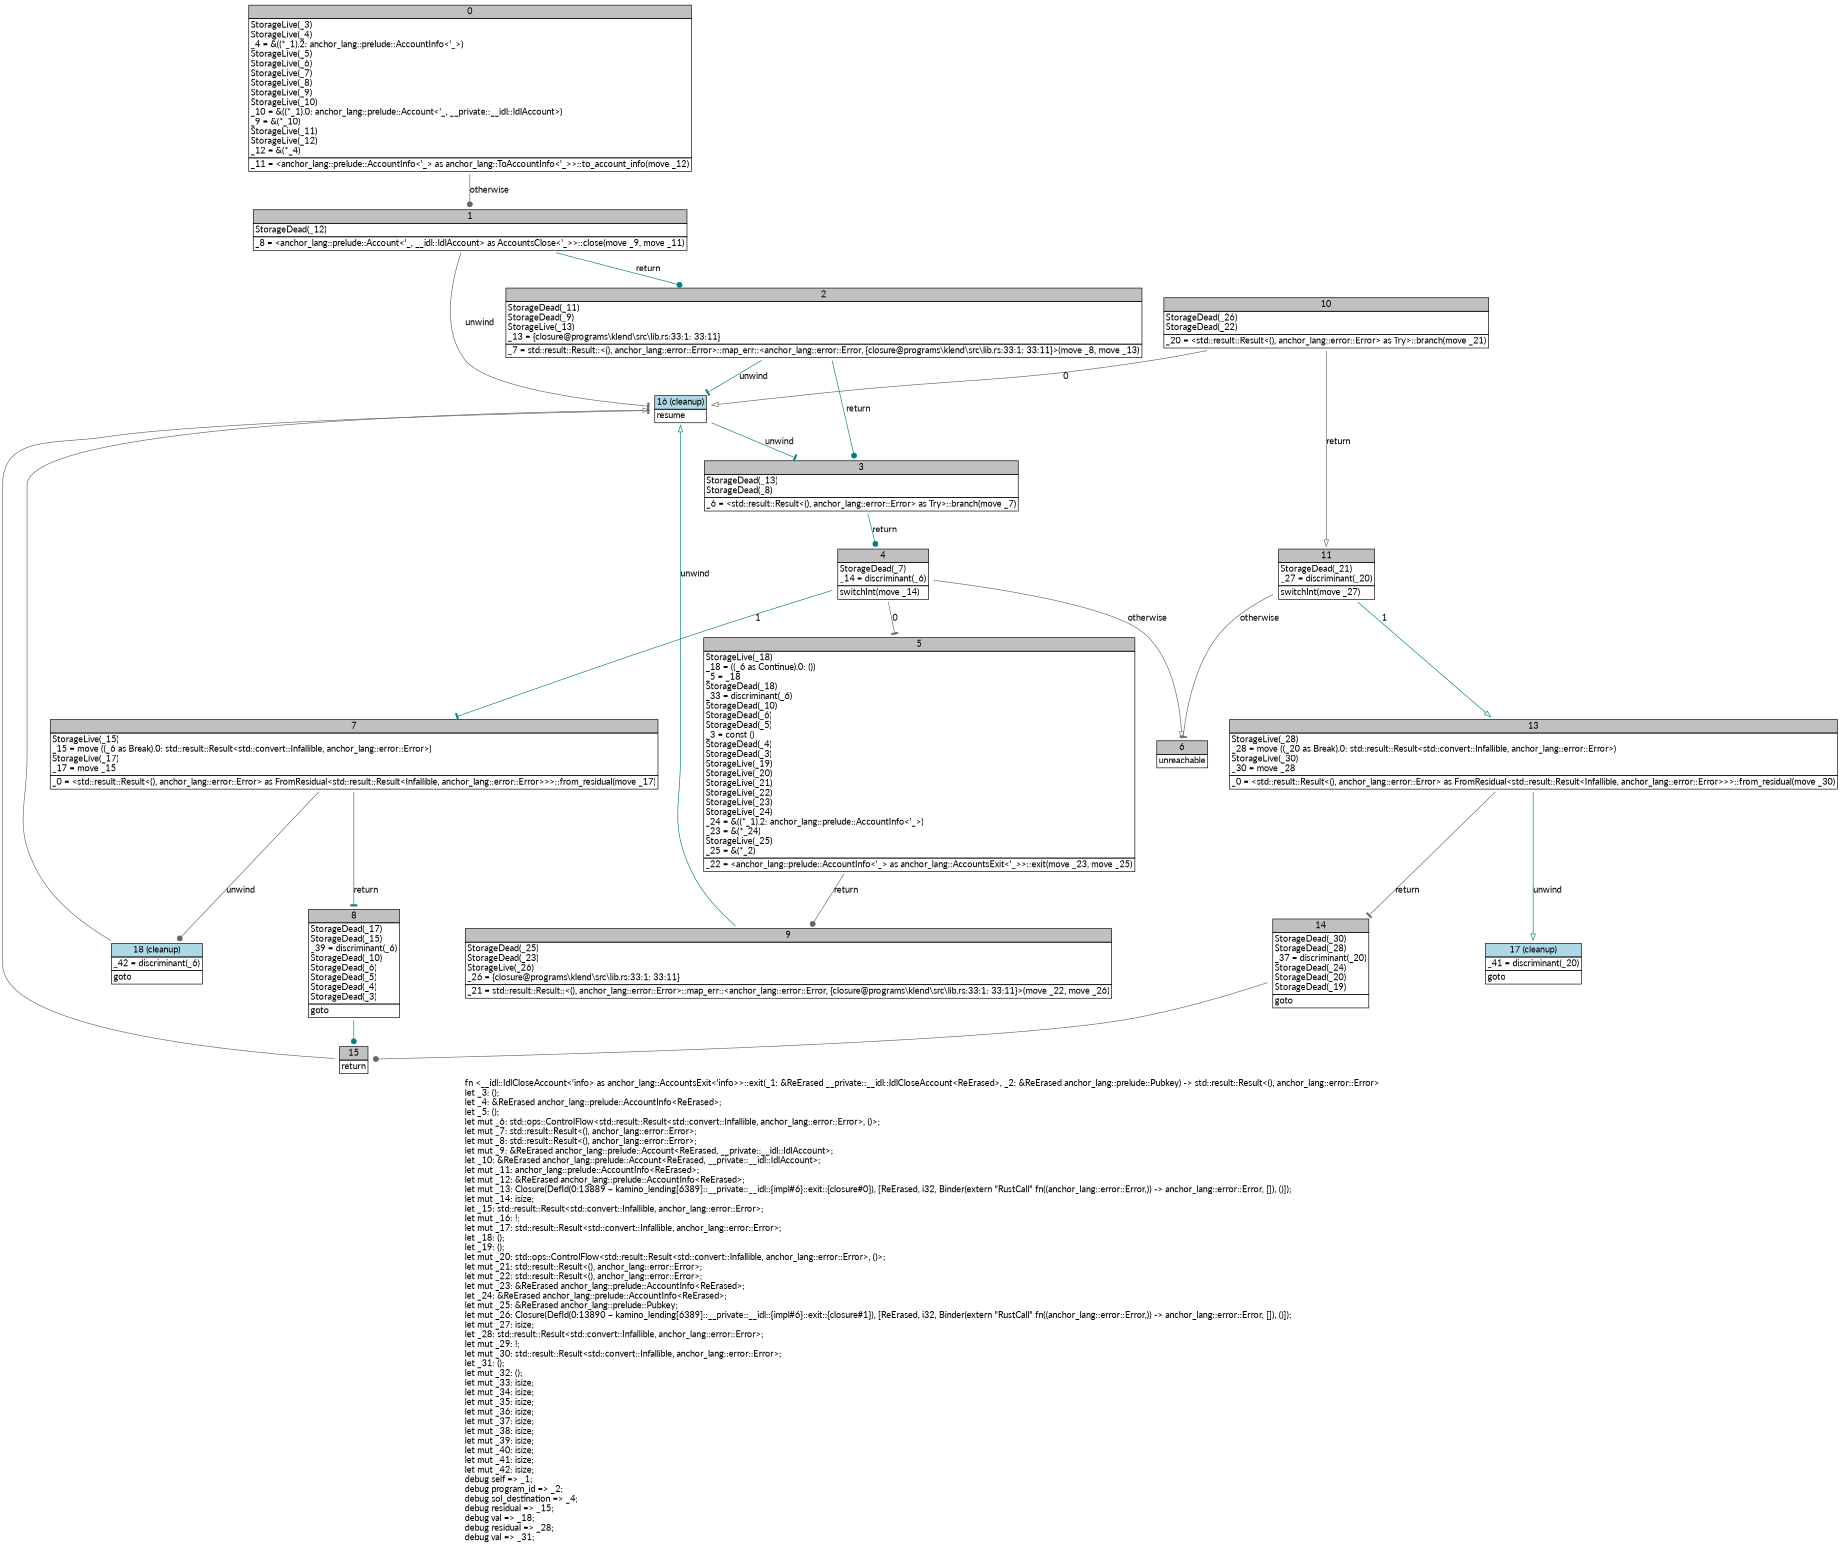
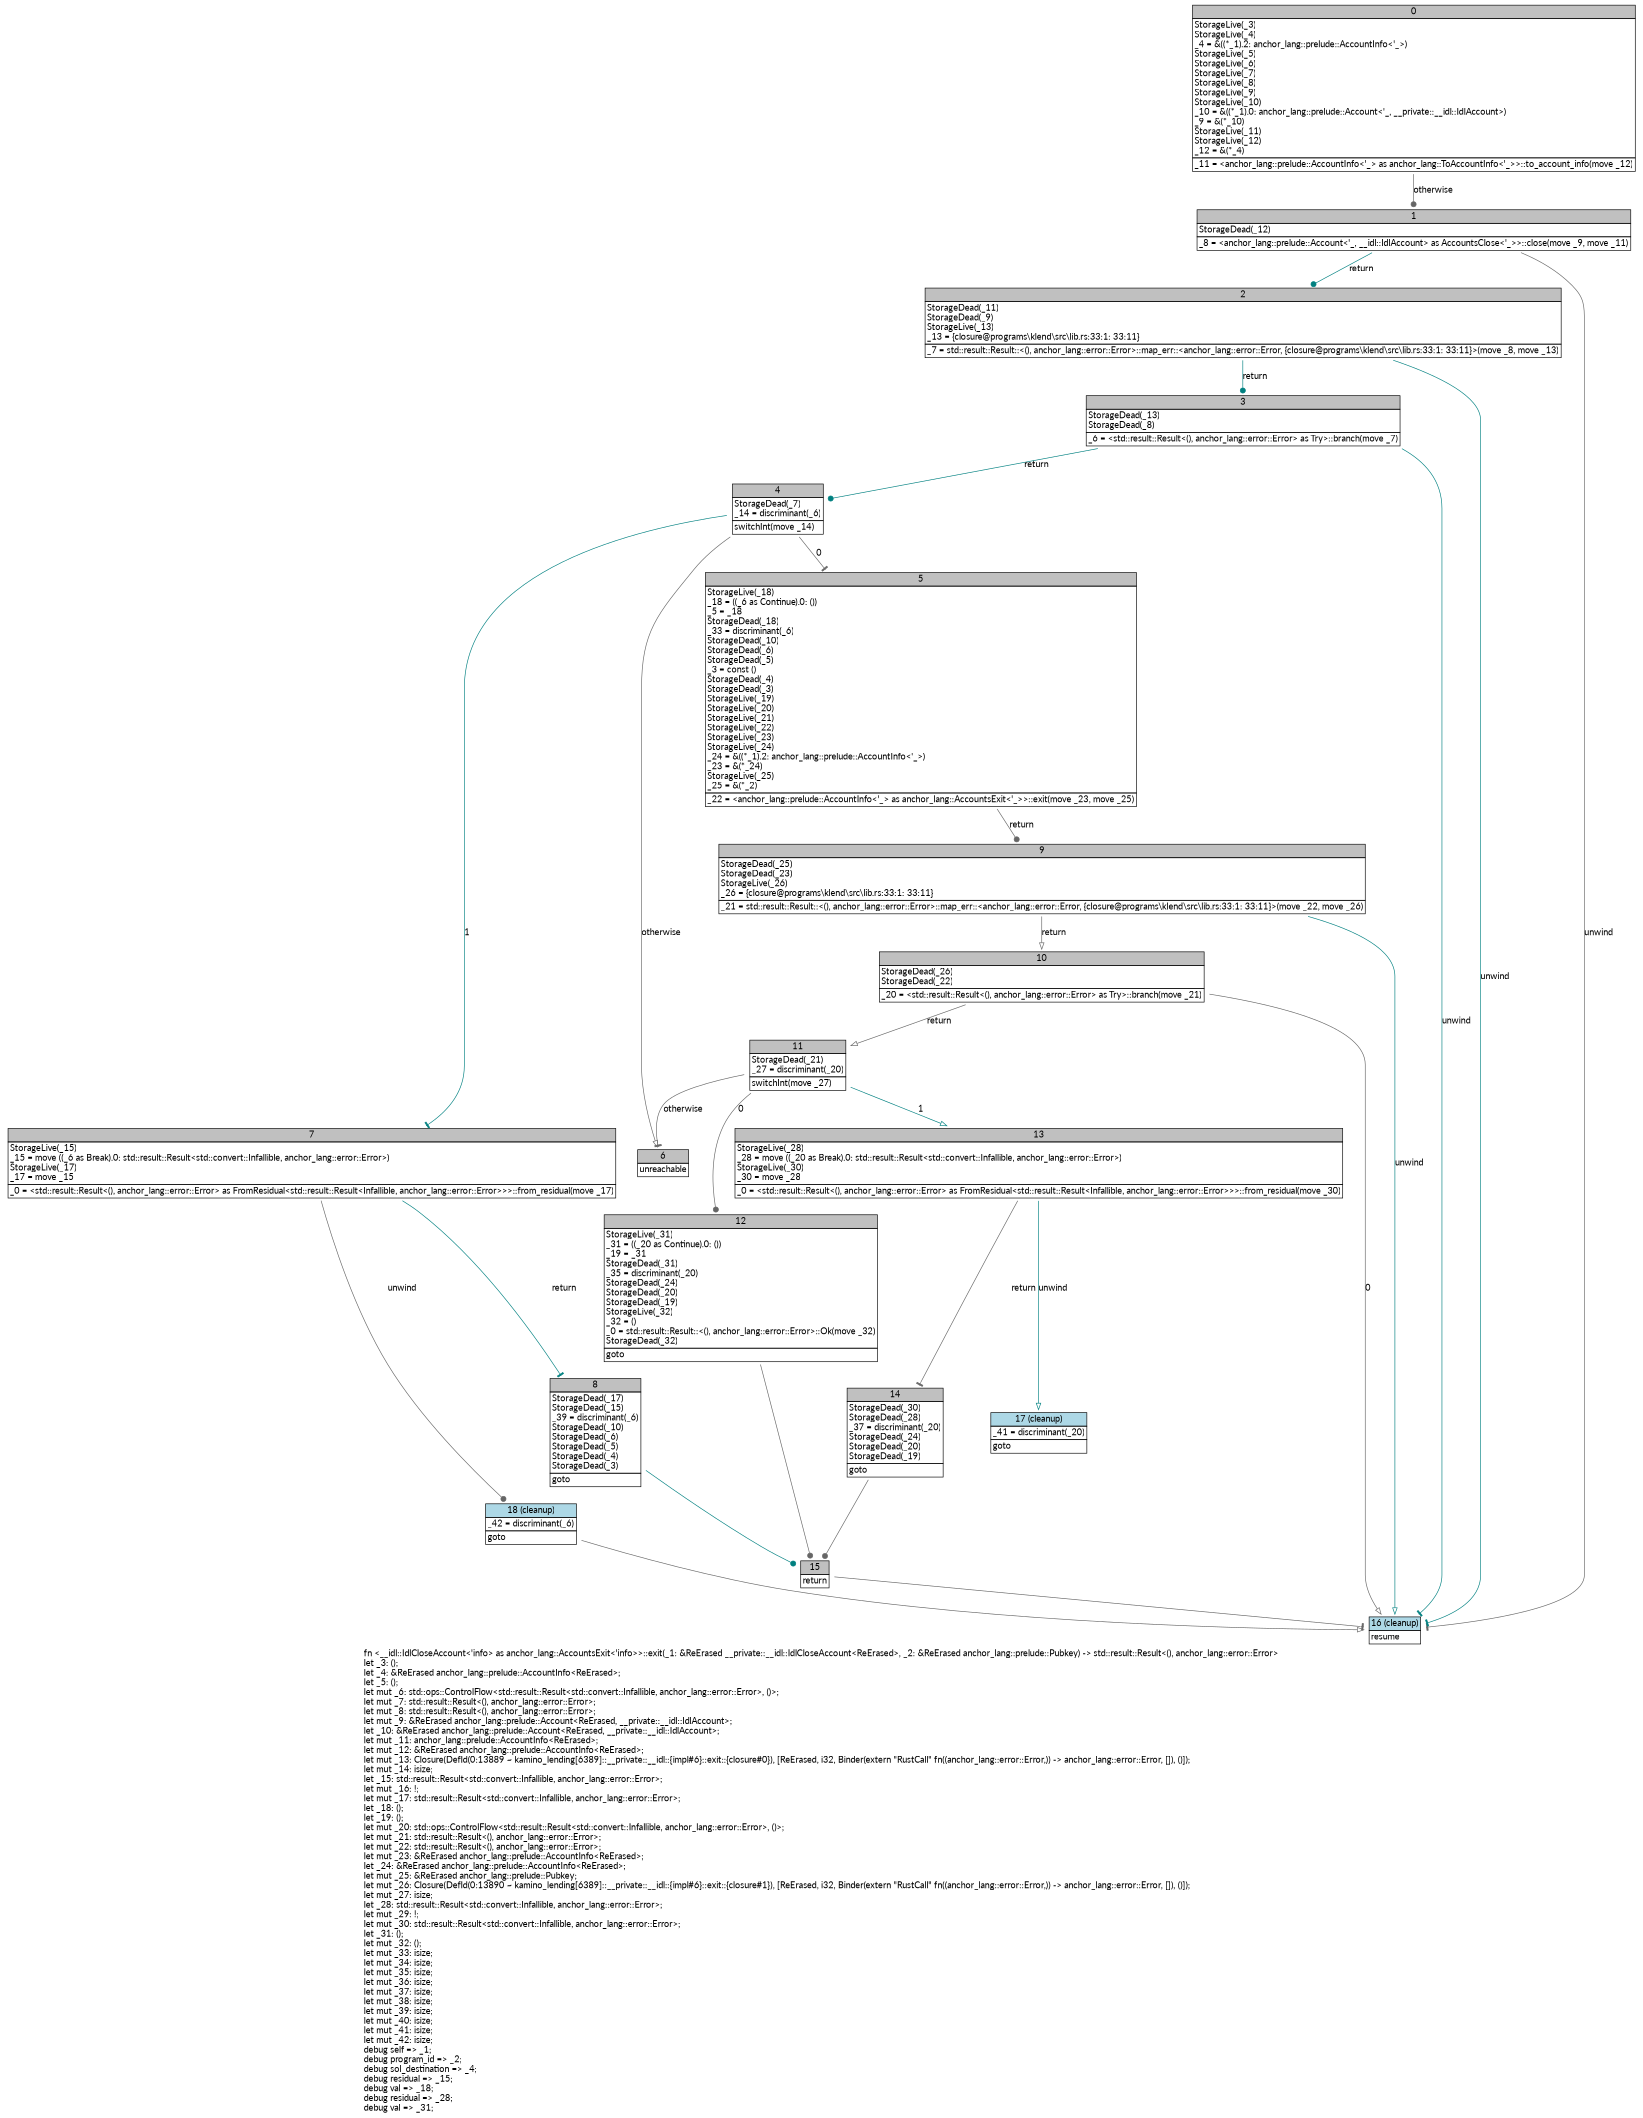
edge "16 (cleanup)" -> "3": reversed
edge "9" -> "10": added, label "return"
node "12": added
